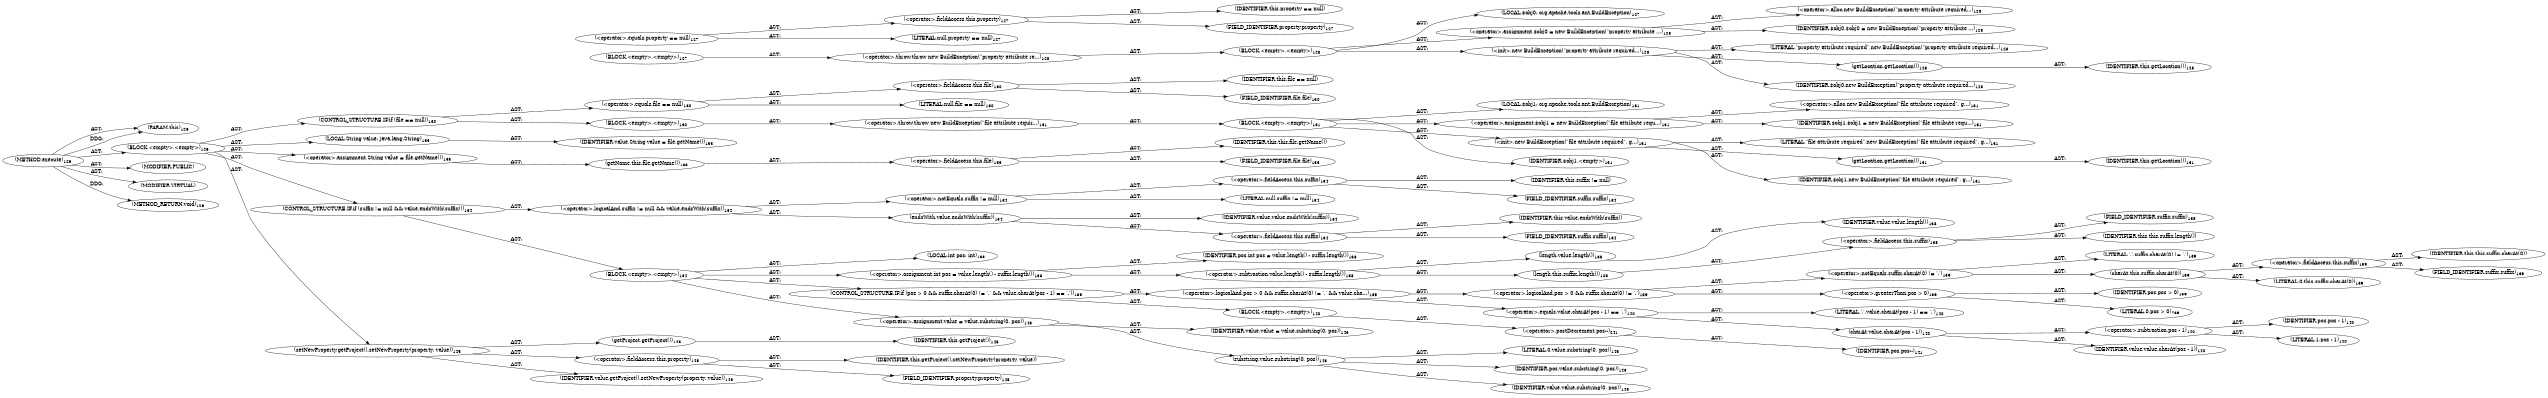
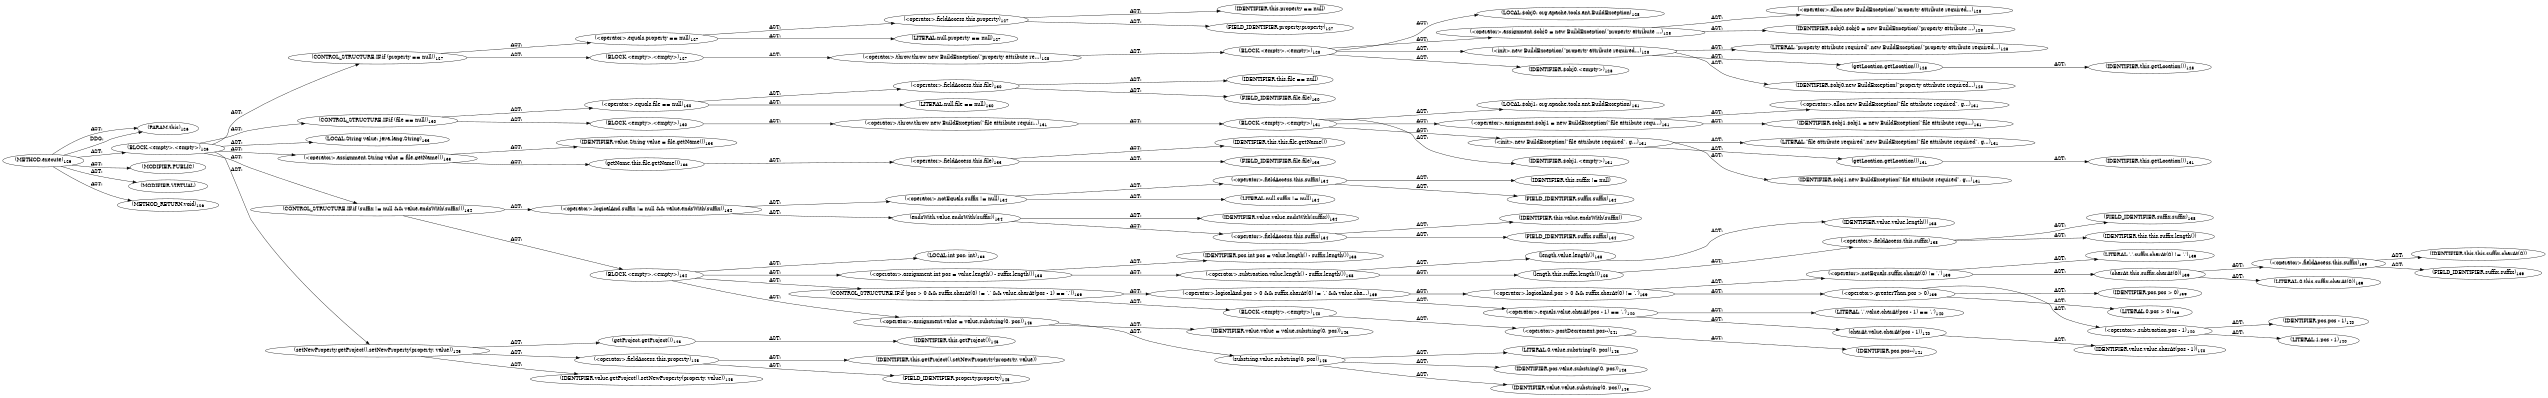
node "(LOCAL,$obj0: org.apache.tools.ant.BuildException)": text "127" -> "128"
node "(CONTROL_STRUCTURE,IF,if (property == null))": added
node "(IDENTIFIER,$obj0,<empty>)": added
edge "(LOCAL,String value: java.lang.String)" -> "(IDENTIFIER,value,String value = file.getName())": now "(<operator>.assignment,String value = file.getName())" -> "(IDENTIFIER,value,String value = file.getName())"
edge "(METHOD,execute)" -> "(METHOD_RETURN,void)": label "DDG: " -> "AST: "
edge "(charAt,value.charAt(pos - 1))" -> "(<operator>.subtraction,pos - 1)": now "(<operator>.greaterThan,pos > 0)" -> "(<operator>.subtraction,pos - 1)"
